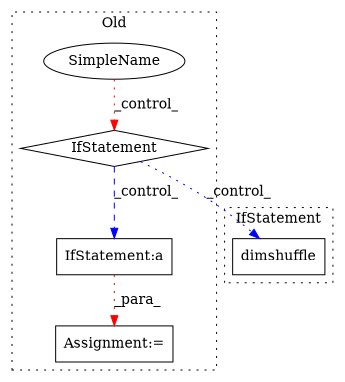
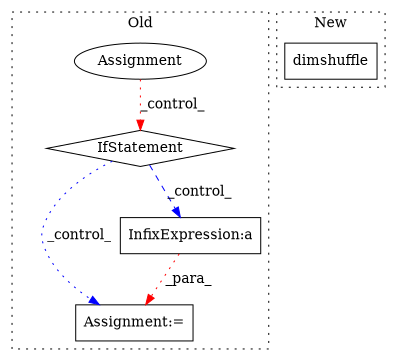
node "SimpleName": label "SimpleName" -> "Assignment"
edge "IfStatement" -> "dimshuffle": now "IfStatement" -> "Assignment:="
cluster "IfStatement": label "IfStatement" -> "New"
node "IfStatement:a": label "IfStatement:a" -> "InfixExpression:a"
